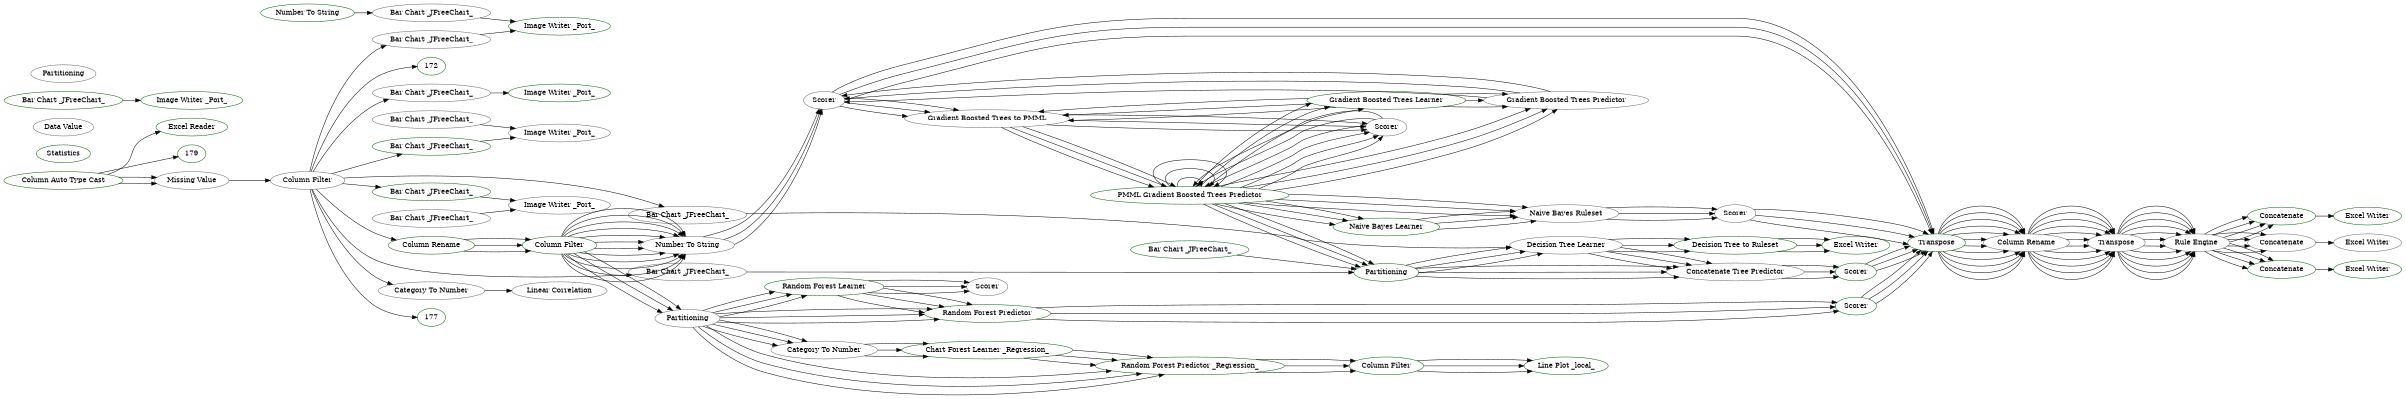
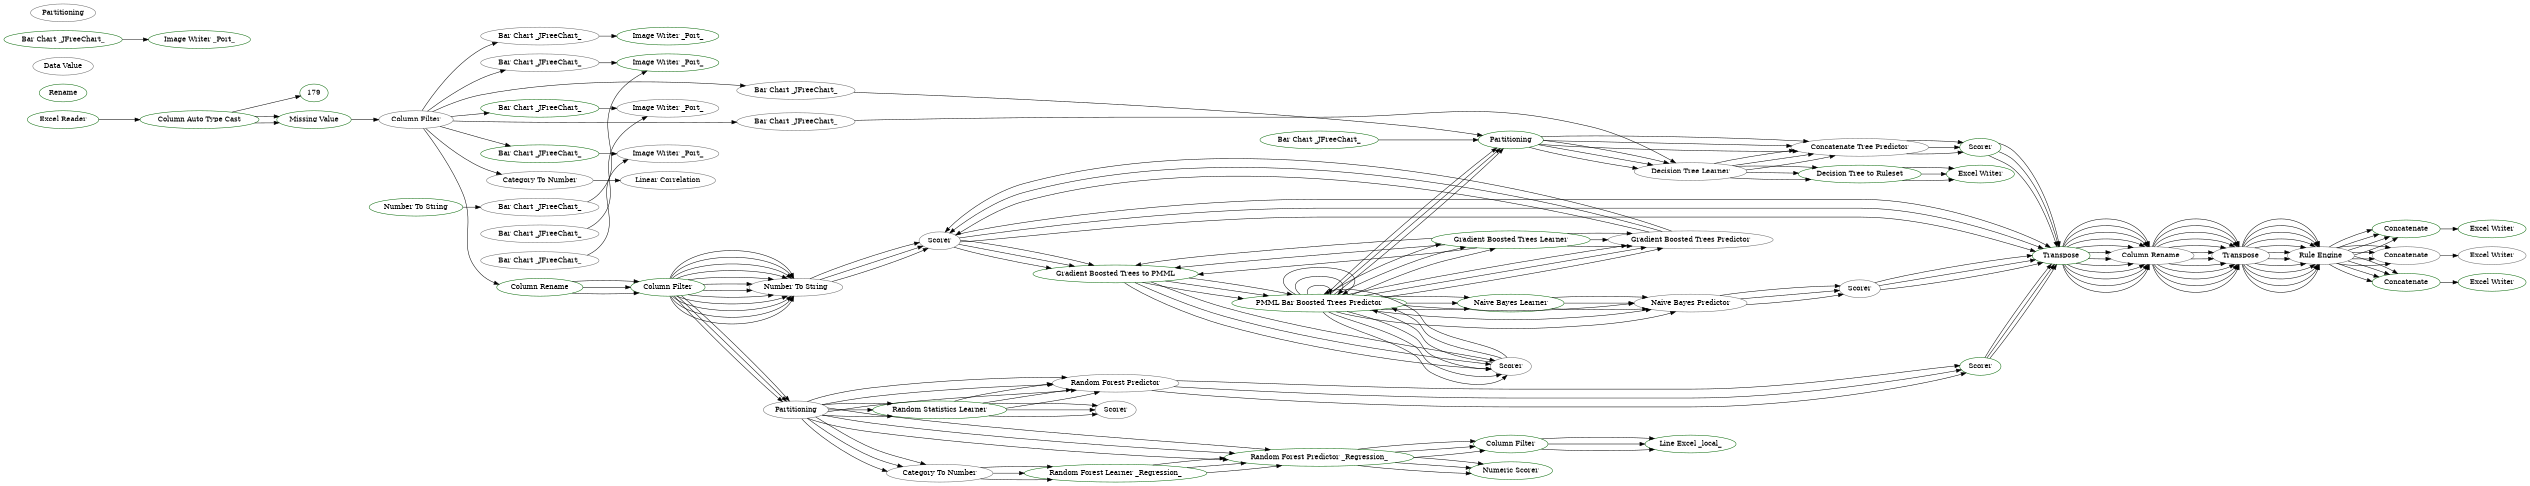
node "172": removed
node "Gradient Boosted Trees to PMML": color gray40 -> darkgreen
node "Statistics": label "Statistics" -> "Rename"
edge "Column Auto Type Cast" -> "Excel Reader": reversed
node "Missing Value": color gray40 -> darkgreen
node "PMML Gradient Boosted Trees Predictor": label "PMML Gradient Boosted Trees Predictor" -> "PMML Bar Boosted Trees Predictor"
node "Naive Bayes Ruleset": label "Naive Bayes Ruleset" -> "Naive Bayes Predictor"
node "Random Forest Learner": label "Random Forest Learner" -> "Random Statistics Learner"
node "Random Forest Predictor": color darkgreen -> gray40
node "177": removed
node "Chart Forest Learner _Regression_": label "Chart Forest Learner _Regression_" -> "Random Forest Learner _Regression_"
node "Line Plot _local_": label "Line Plot _local_" -> "Line Excel _local_"
node "Numeric Scorer": added
